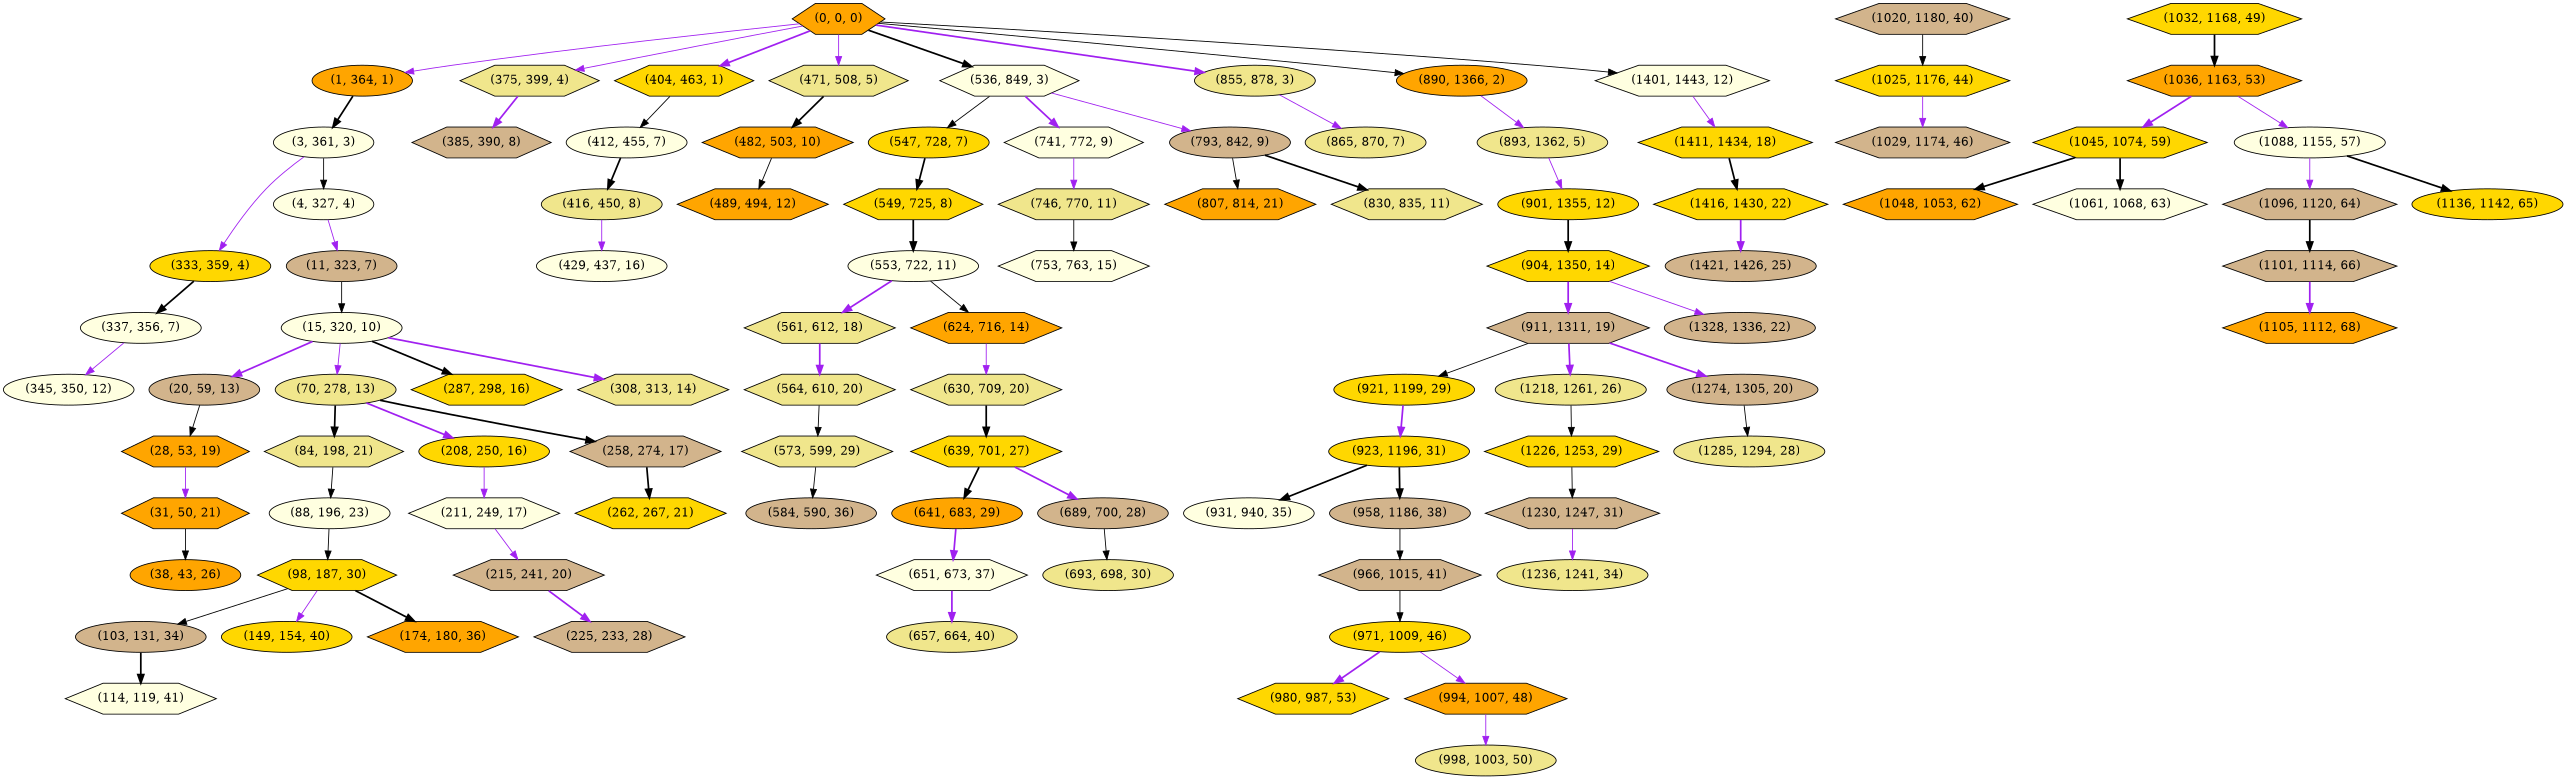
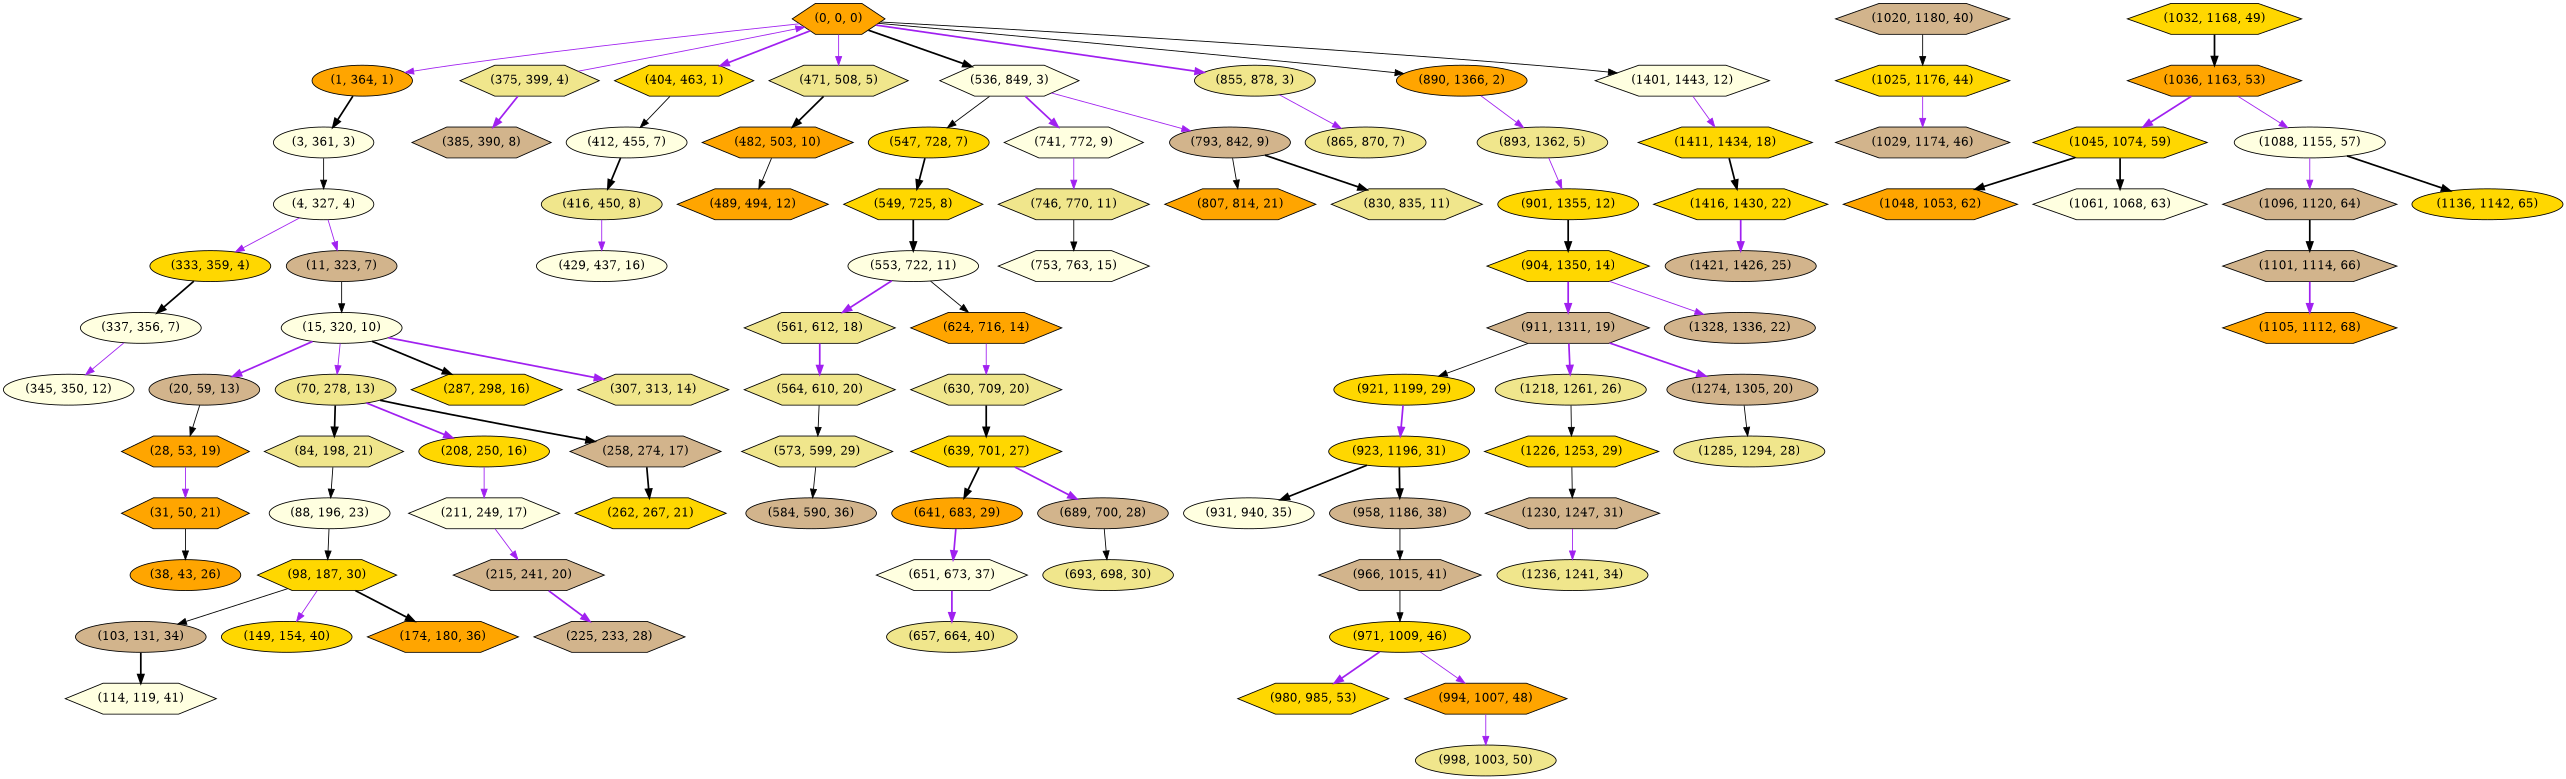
edge "(0, 0, 0)" -> "(375, 399, 4)": reversed
edge "(3, 361, 3)" -> "(333, 359, 4)": now "(4, 327, 4)" -> "(333, 359, 4)"
node "(308, 313, 14)": label "(308, 313, 14)" -> "(307, 313, 14)"
node "(980, 987, 53)": label "(980, 987, 53)" -> "(980, 985, 53)"
